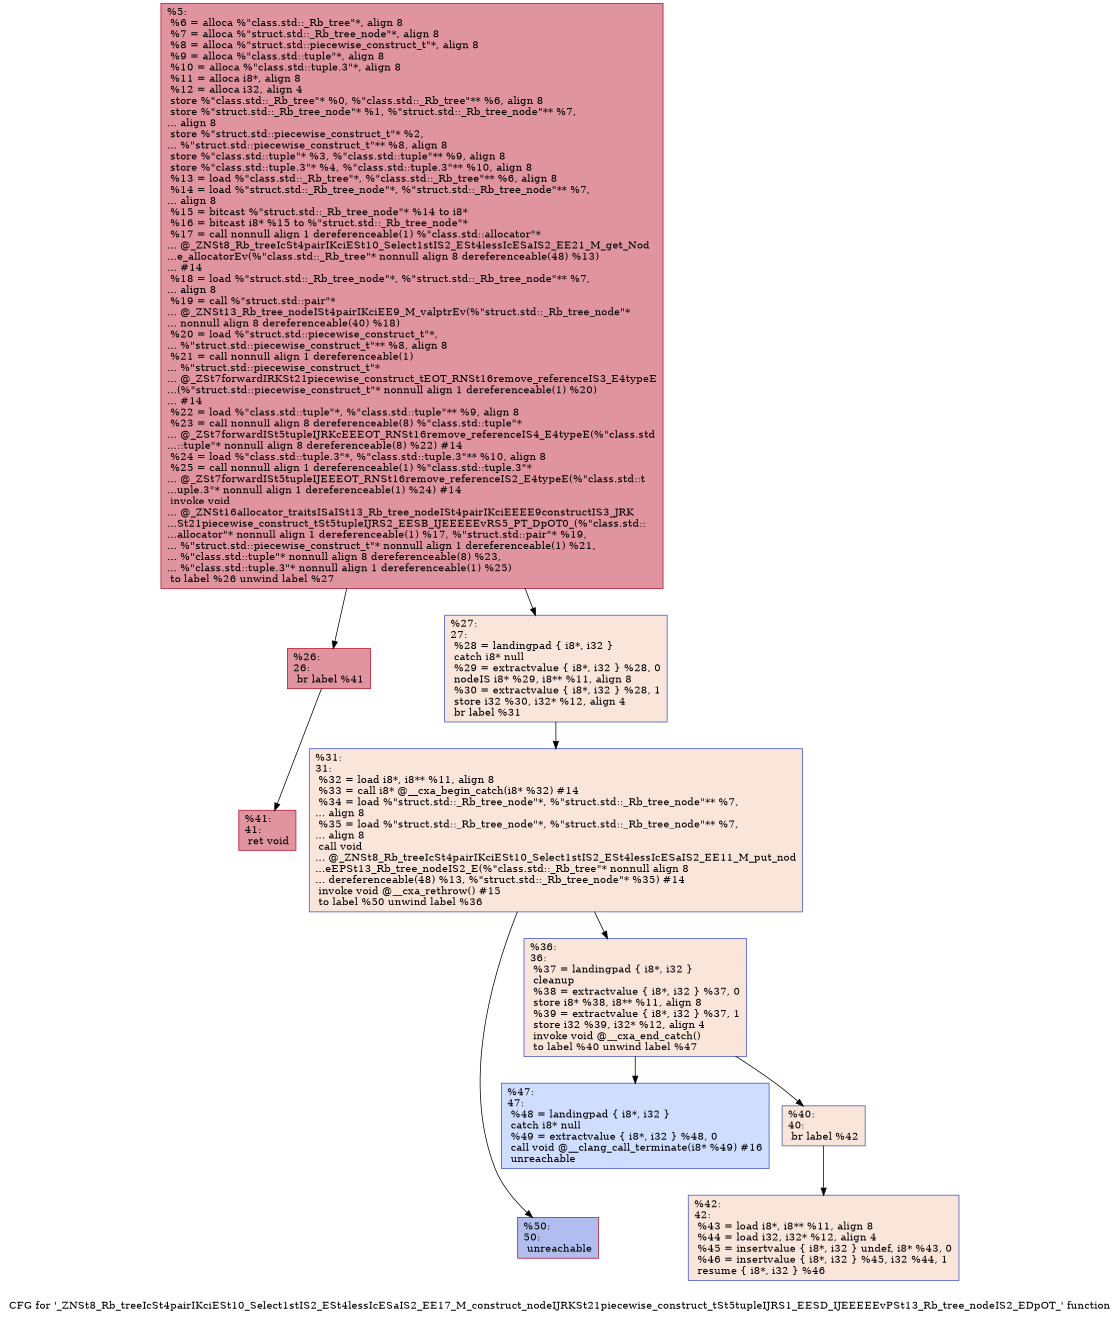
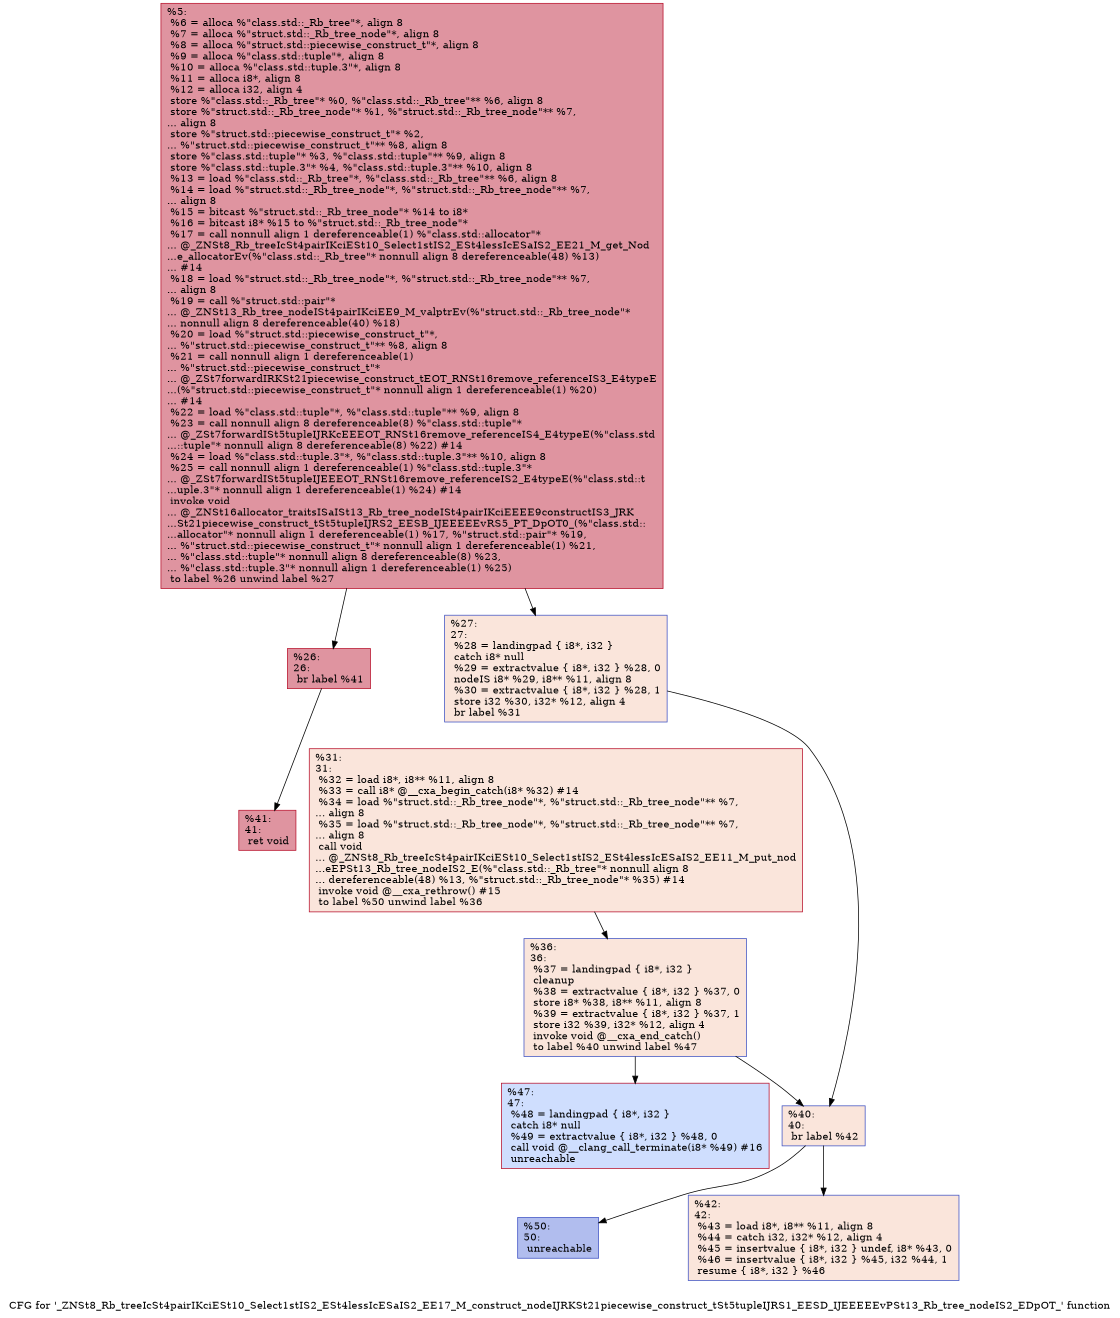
edge "%27:" -> "%31:": now "%27:" -> "%40:"
node "%31:": color #3d50c3ff -> #b70d28ff
edge "%31:" -> "%50:": now "%40:" -> "%50:"
node "%47:": color #3d50c3ff -> #b70d28ff
node "%42:": text "%44 = load i32, i32* %12, align 4" -> "%44 = catch i32, i32* %12, align 4"
node "%50:": color #b70d28ff -> #3d50c3ff
